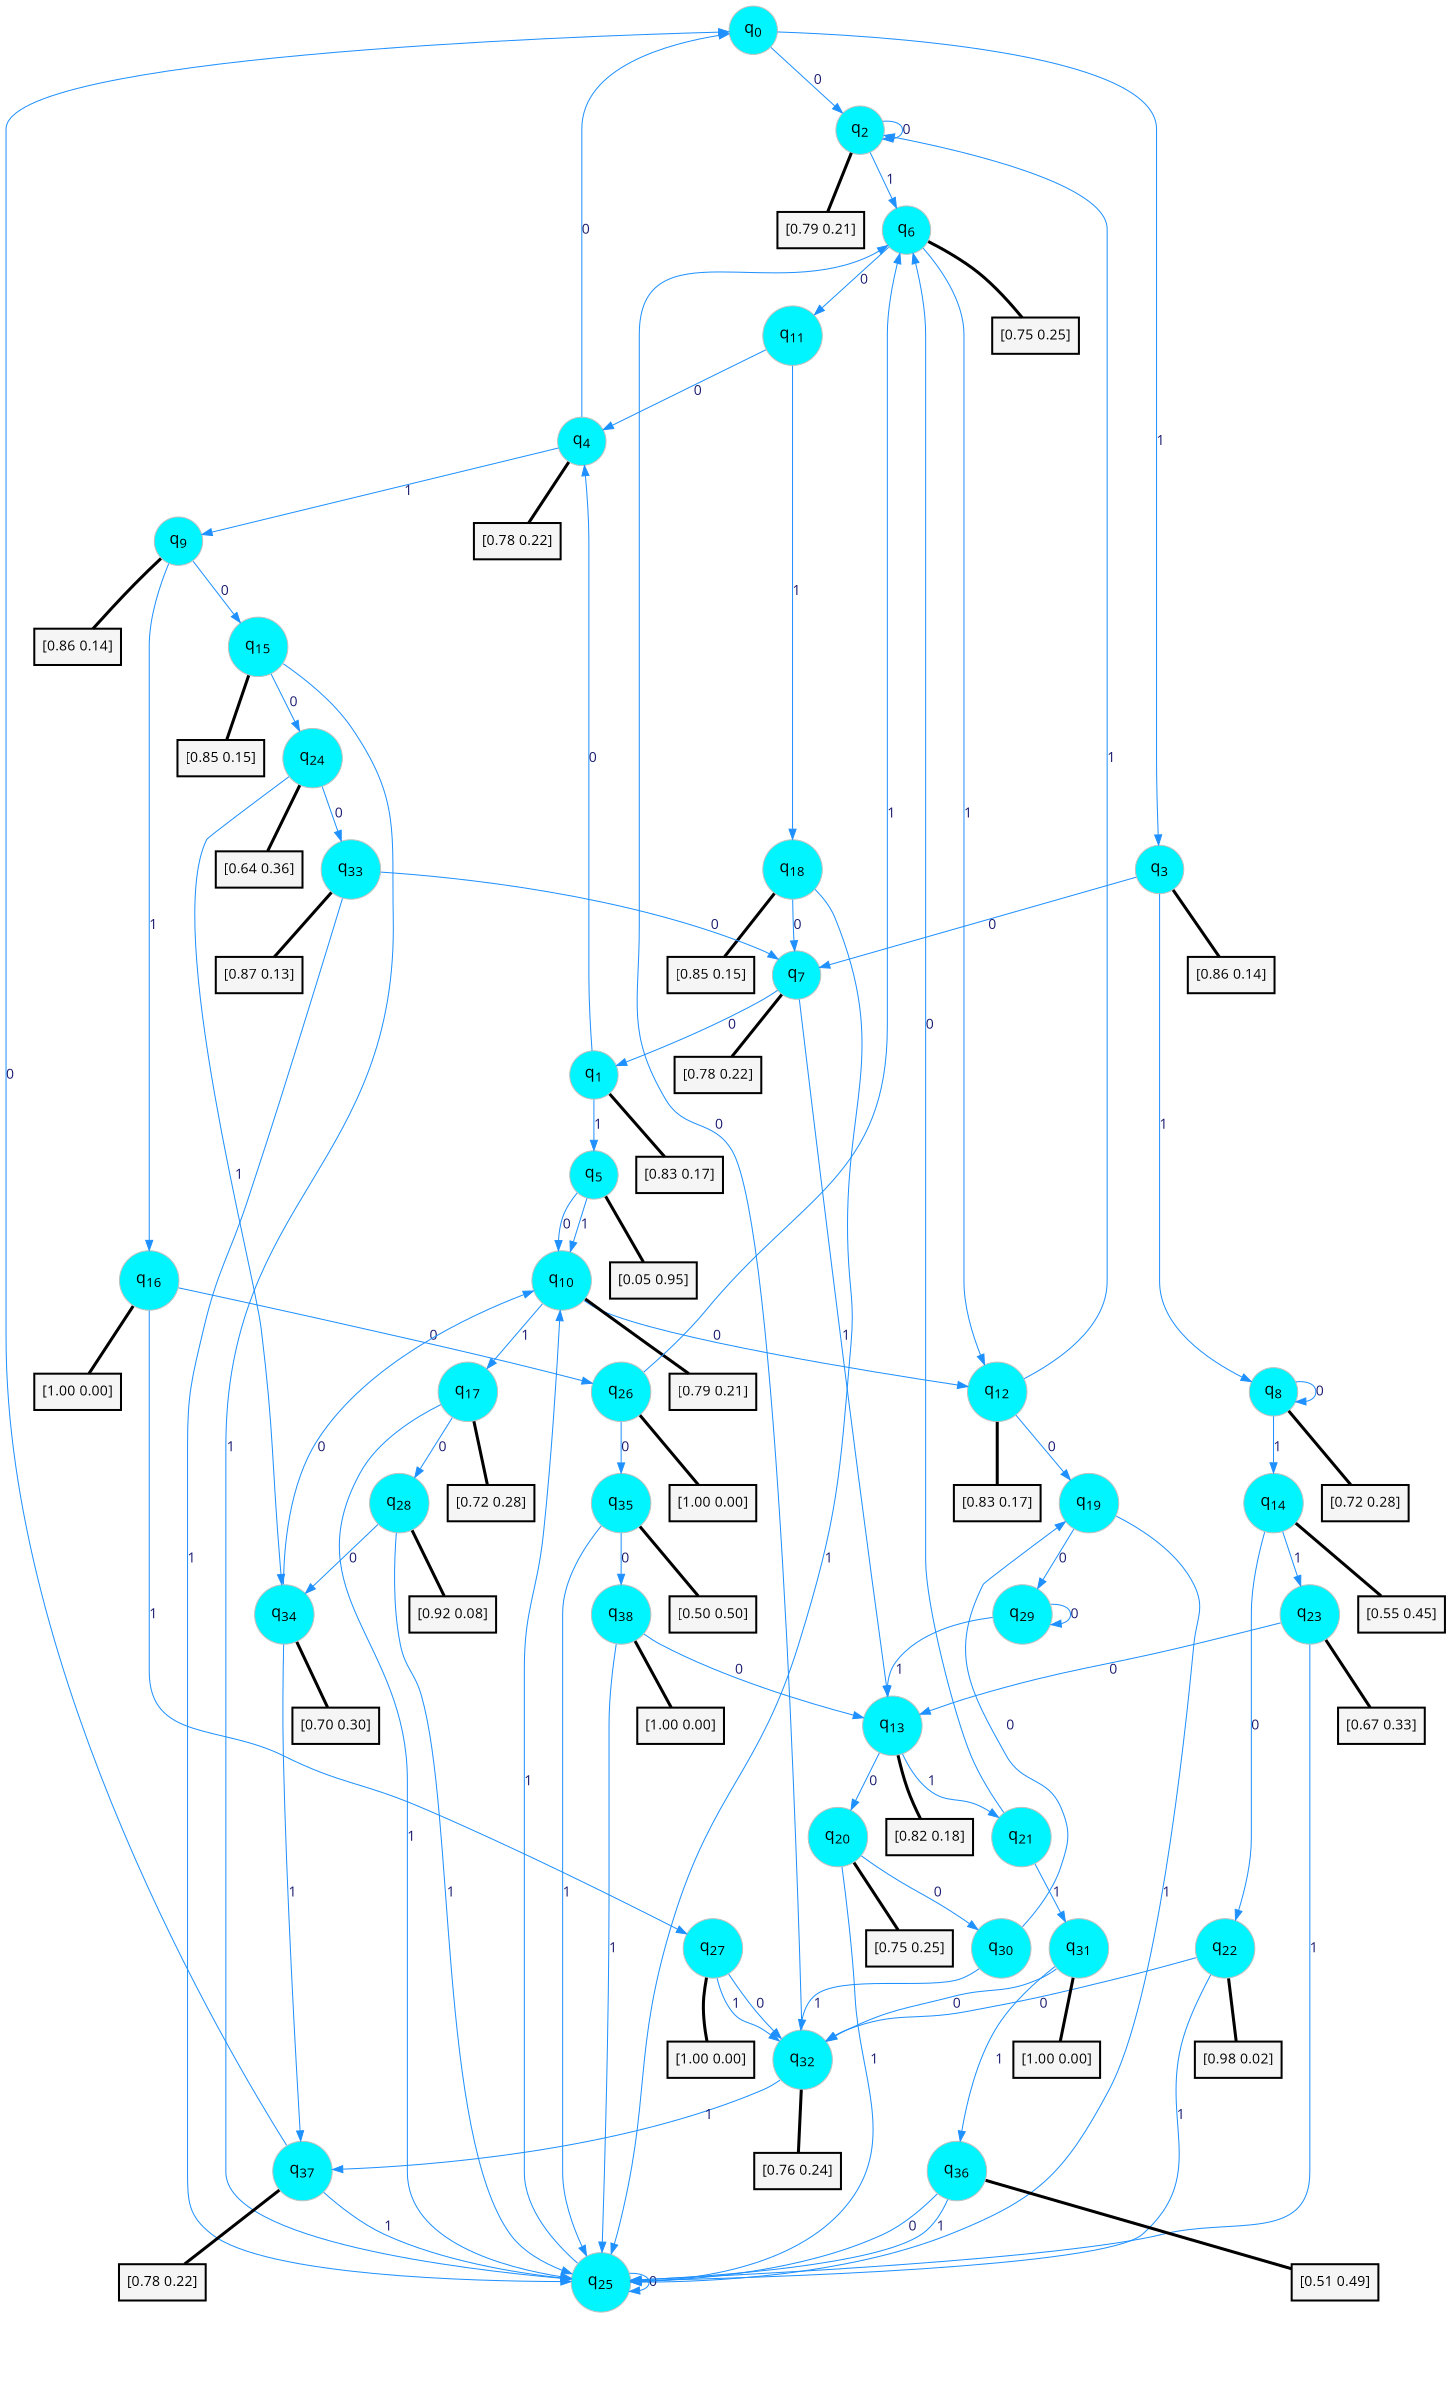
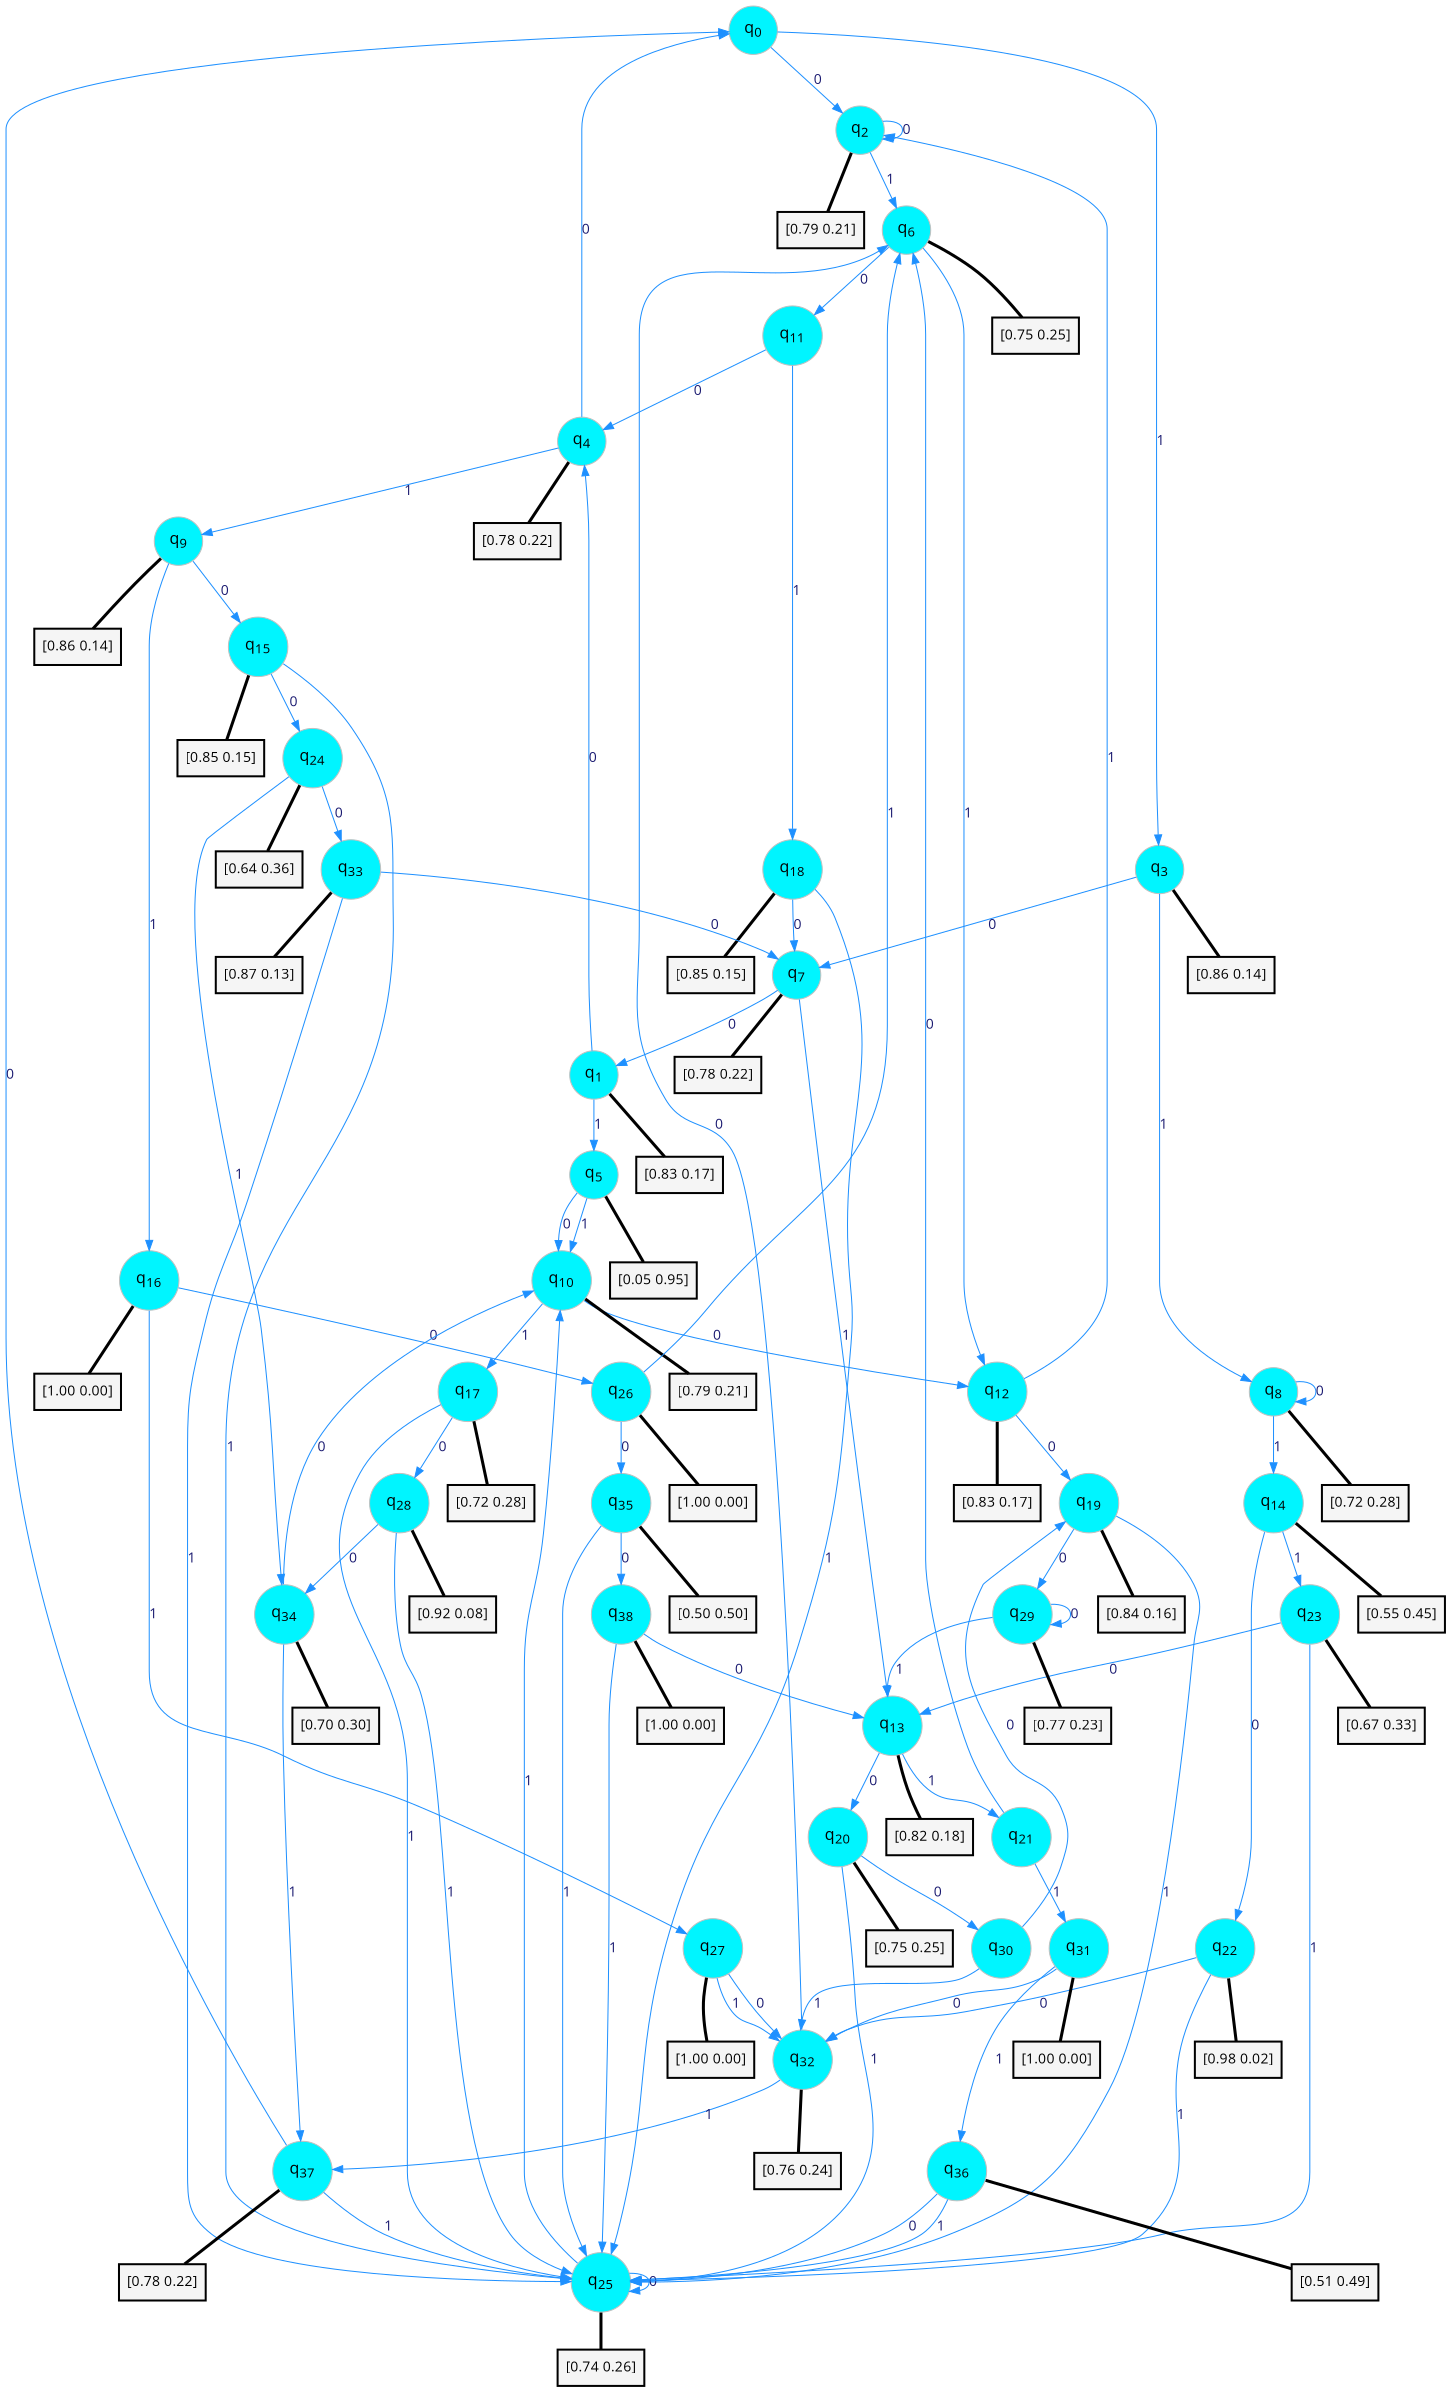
node "[0.84 0.16]": added
node "[0.77 0.23]": added
node "[0.74 0.26]": added
